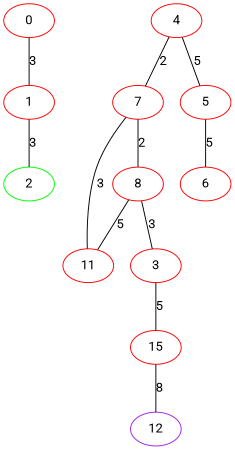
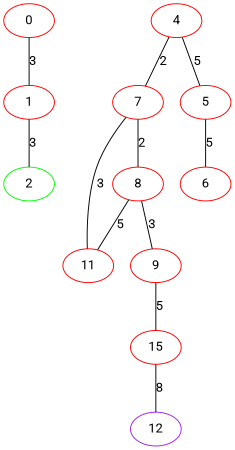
node "3": label "3" -> "9"
